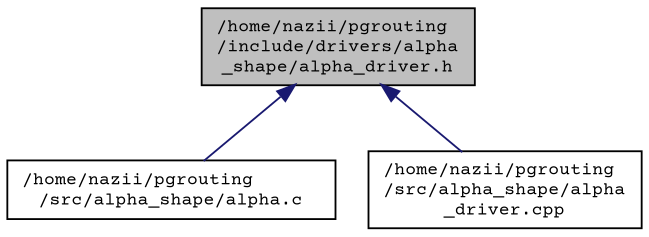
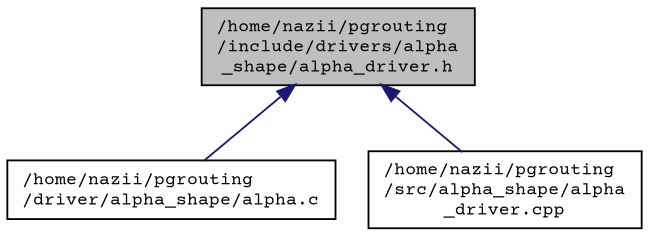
node "/home/nazii/pgrouting /src/alpha_shape/alpha.c": label "/home/nazii/pgrouting /src/alpha_shape/alpha.c" -> "/home/nazii/pgrouting /driver/alpha_shape/alpha.c"
